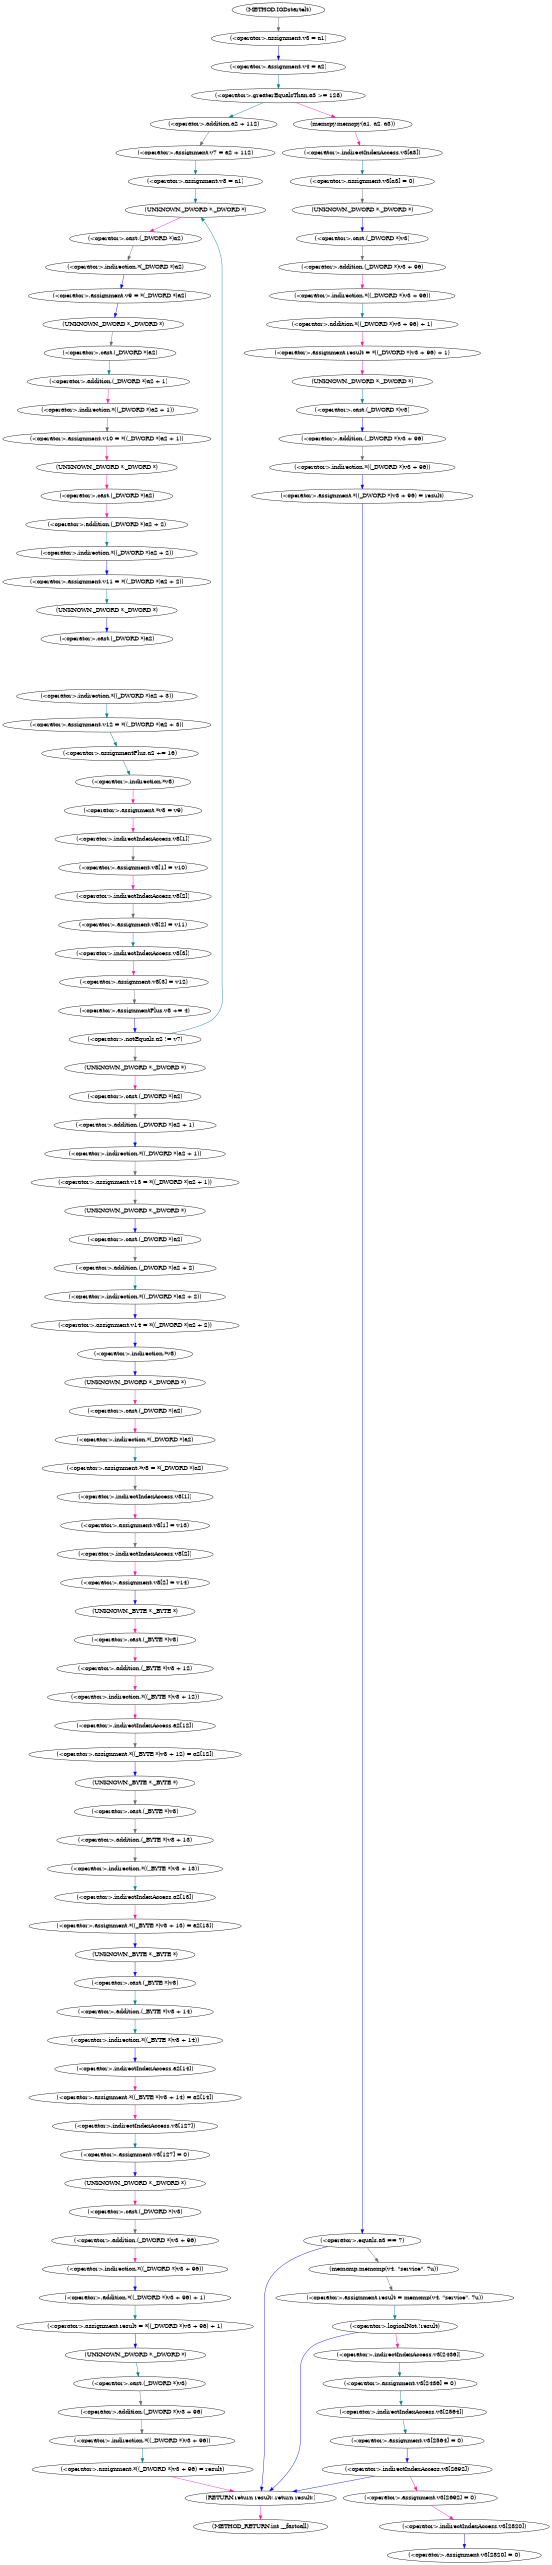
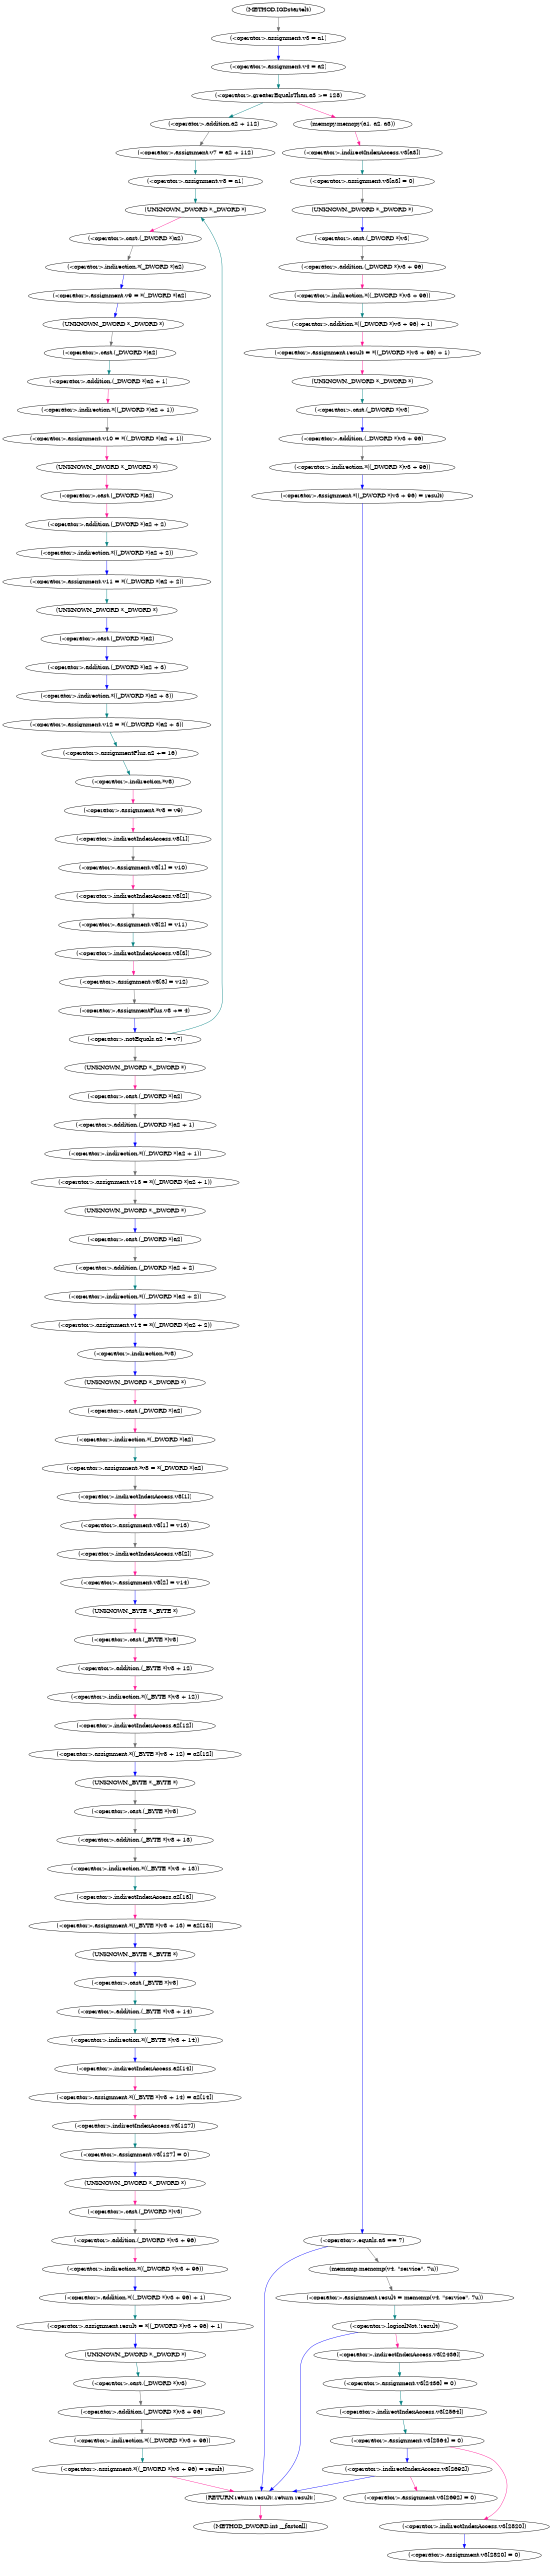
node "(<operator>.addition,(_DWORD *)a2 + 3)": added
edge "(<operator>.assignment,v3[2692] = 0)" -> "(<operator>.indirectIndexAccess,v3[2820])": now "(<operator>.assignment,v3[2564] = 0)" -> "(<operator>.indirectIndexAccess,v3[2820])"
node "(METHOD_RETURN,int __fastcall)": label "(METHOD_RETURN,int __fastcall)" -> "(METHOD_DWORD,int __fastcall)"
